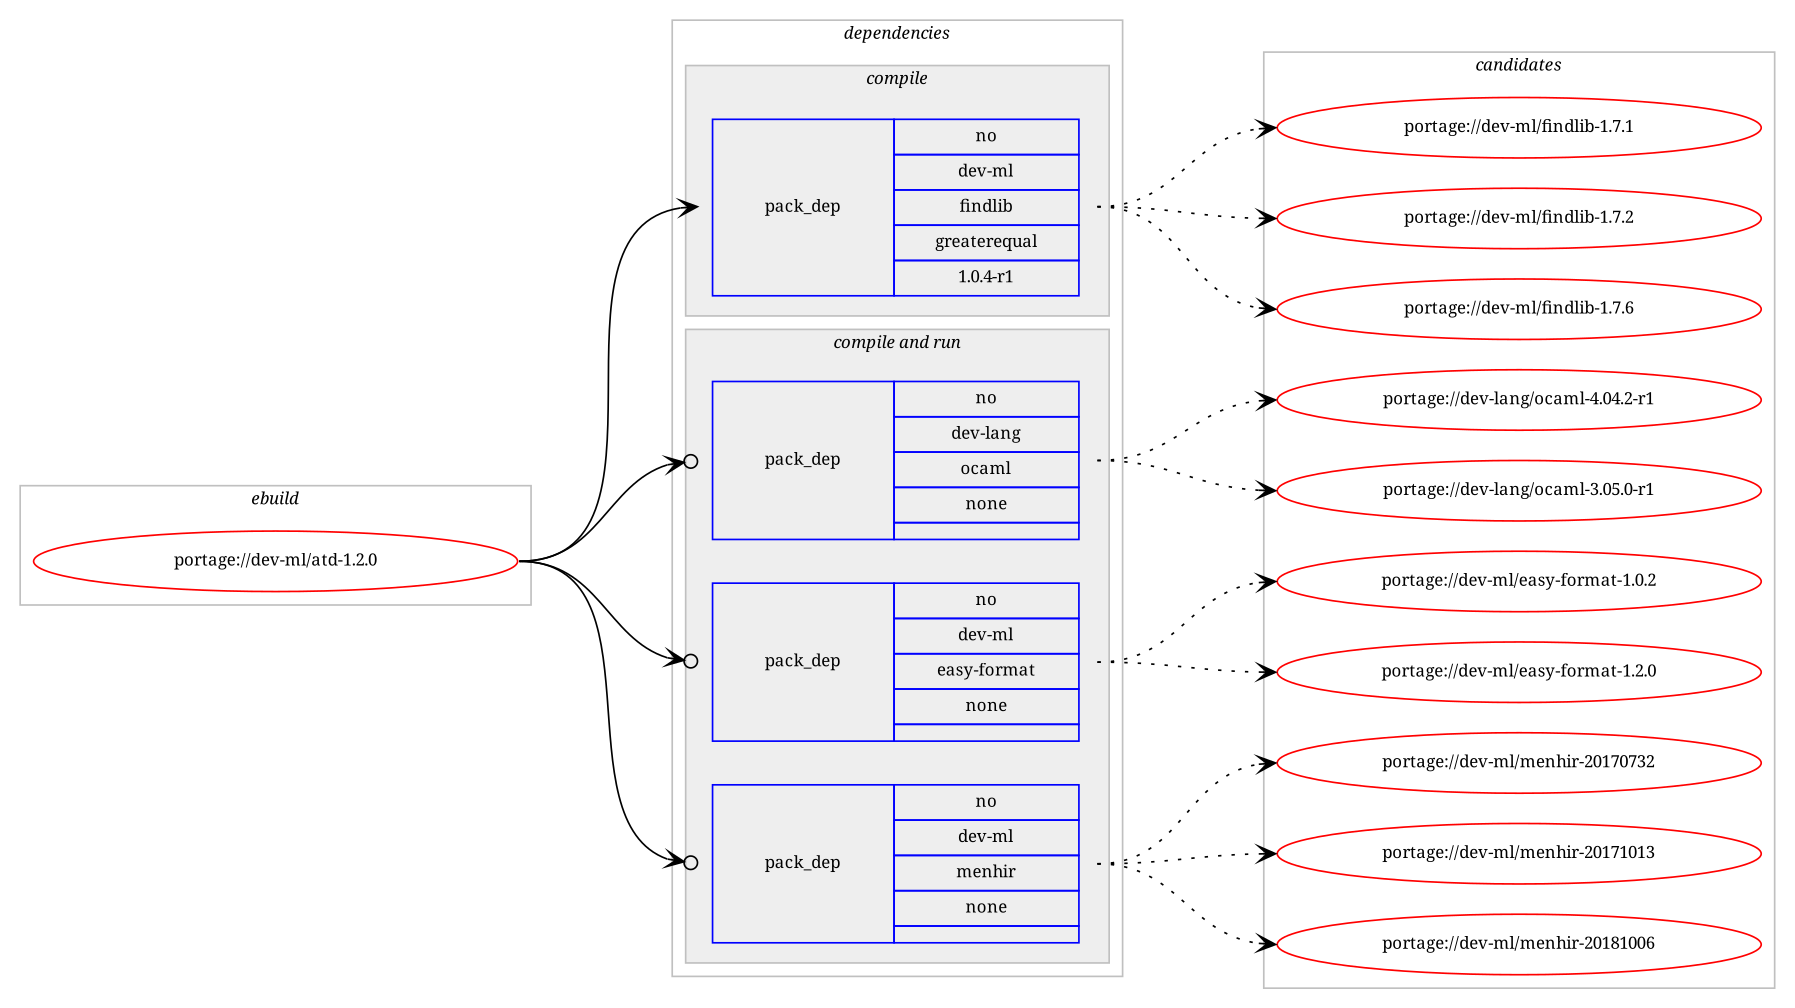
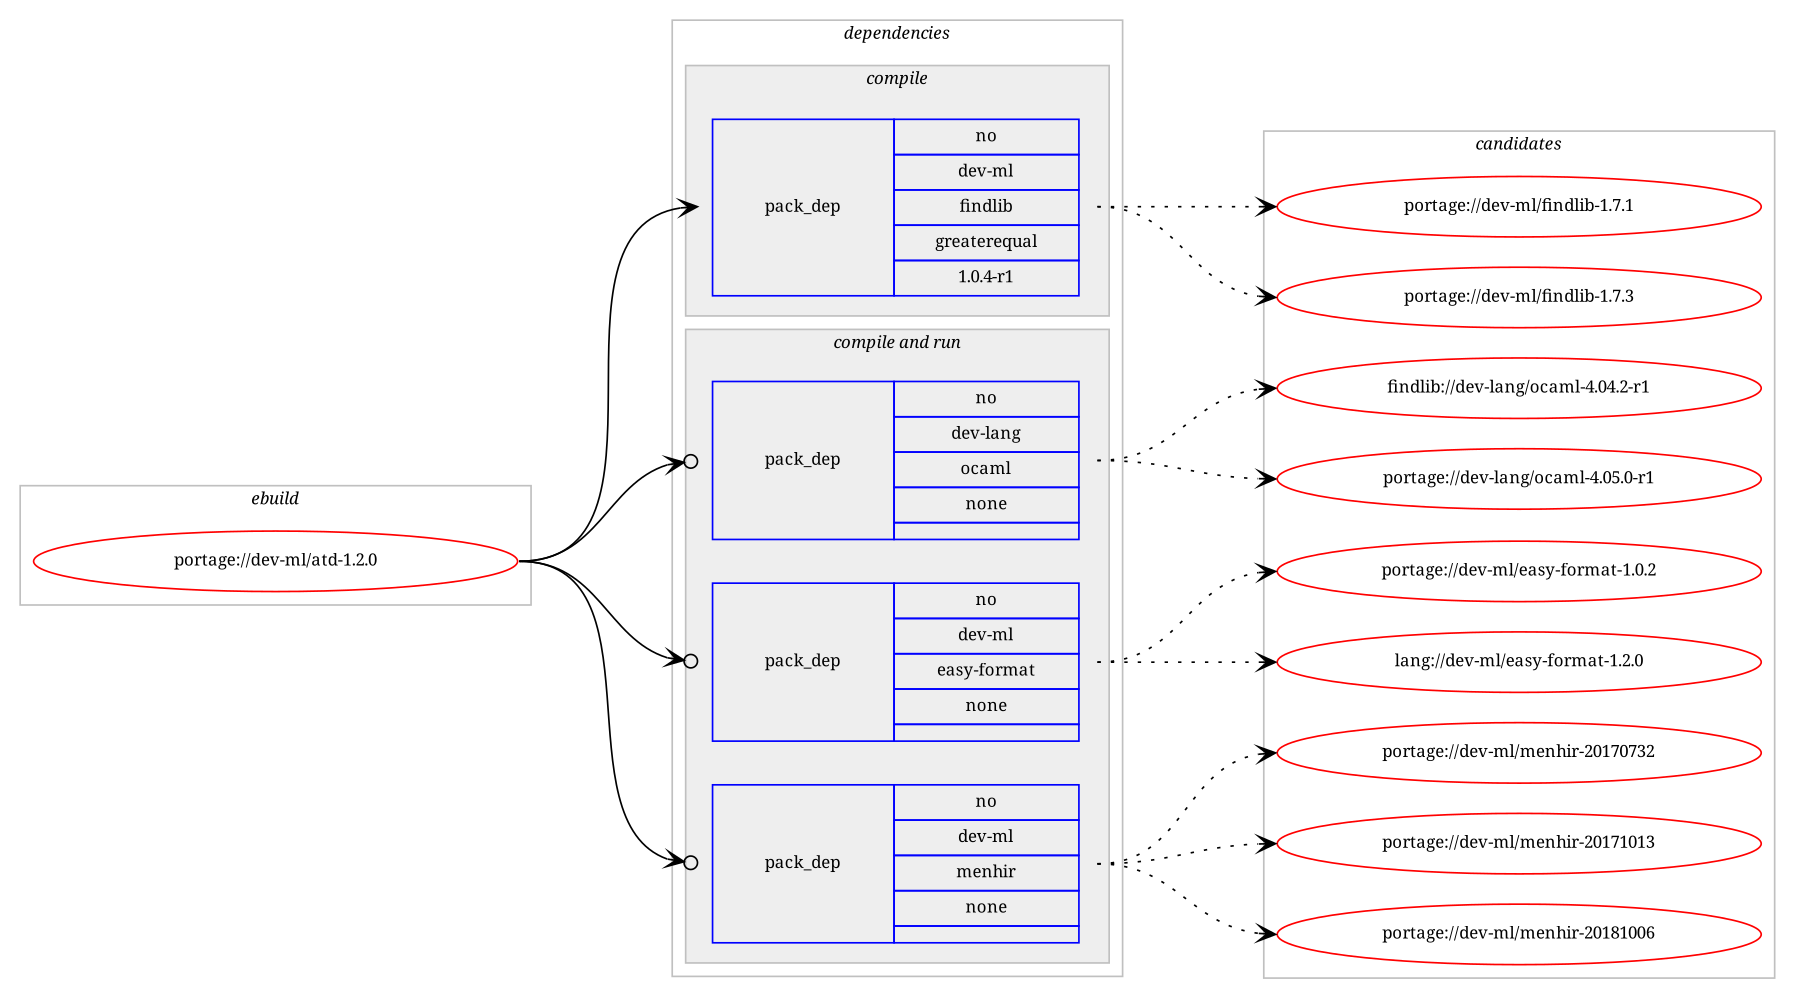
node "portage://dev-ml/findlib-1.7.2": removed
node "portage://dev-ml/findlib-1.7.6": label "portage://dev-ml/findlib-1.7.6" -> "portage://dev-ml/findlib-1.7.3"
node "portage://dev-lang/ocaml-4.04.2-r1": label "portage://dev-lang/ocaml-4.04.2-r1" -> "findlib://dev-lang/ocaml-4.04.2-r1"
node "portage://dev-lang/ocaml-3.05.0-r1": label "portage://dev-lang/ocaml-3.05.0-r1" -> "portage://dev-lang/ocaml-4.05.0-r1"
node "portage://dev-ml/easy-format-1.2.0": label "portage://dev-ml/easy-format-1.2.0" -> "lang://dev-ml/easy-format-1.2.0"
